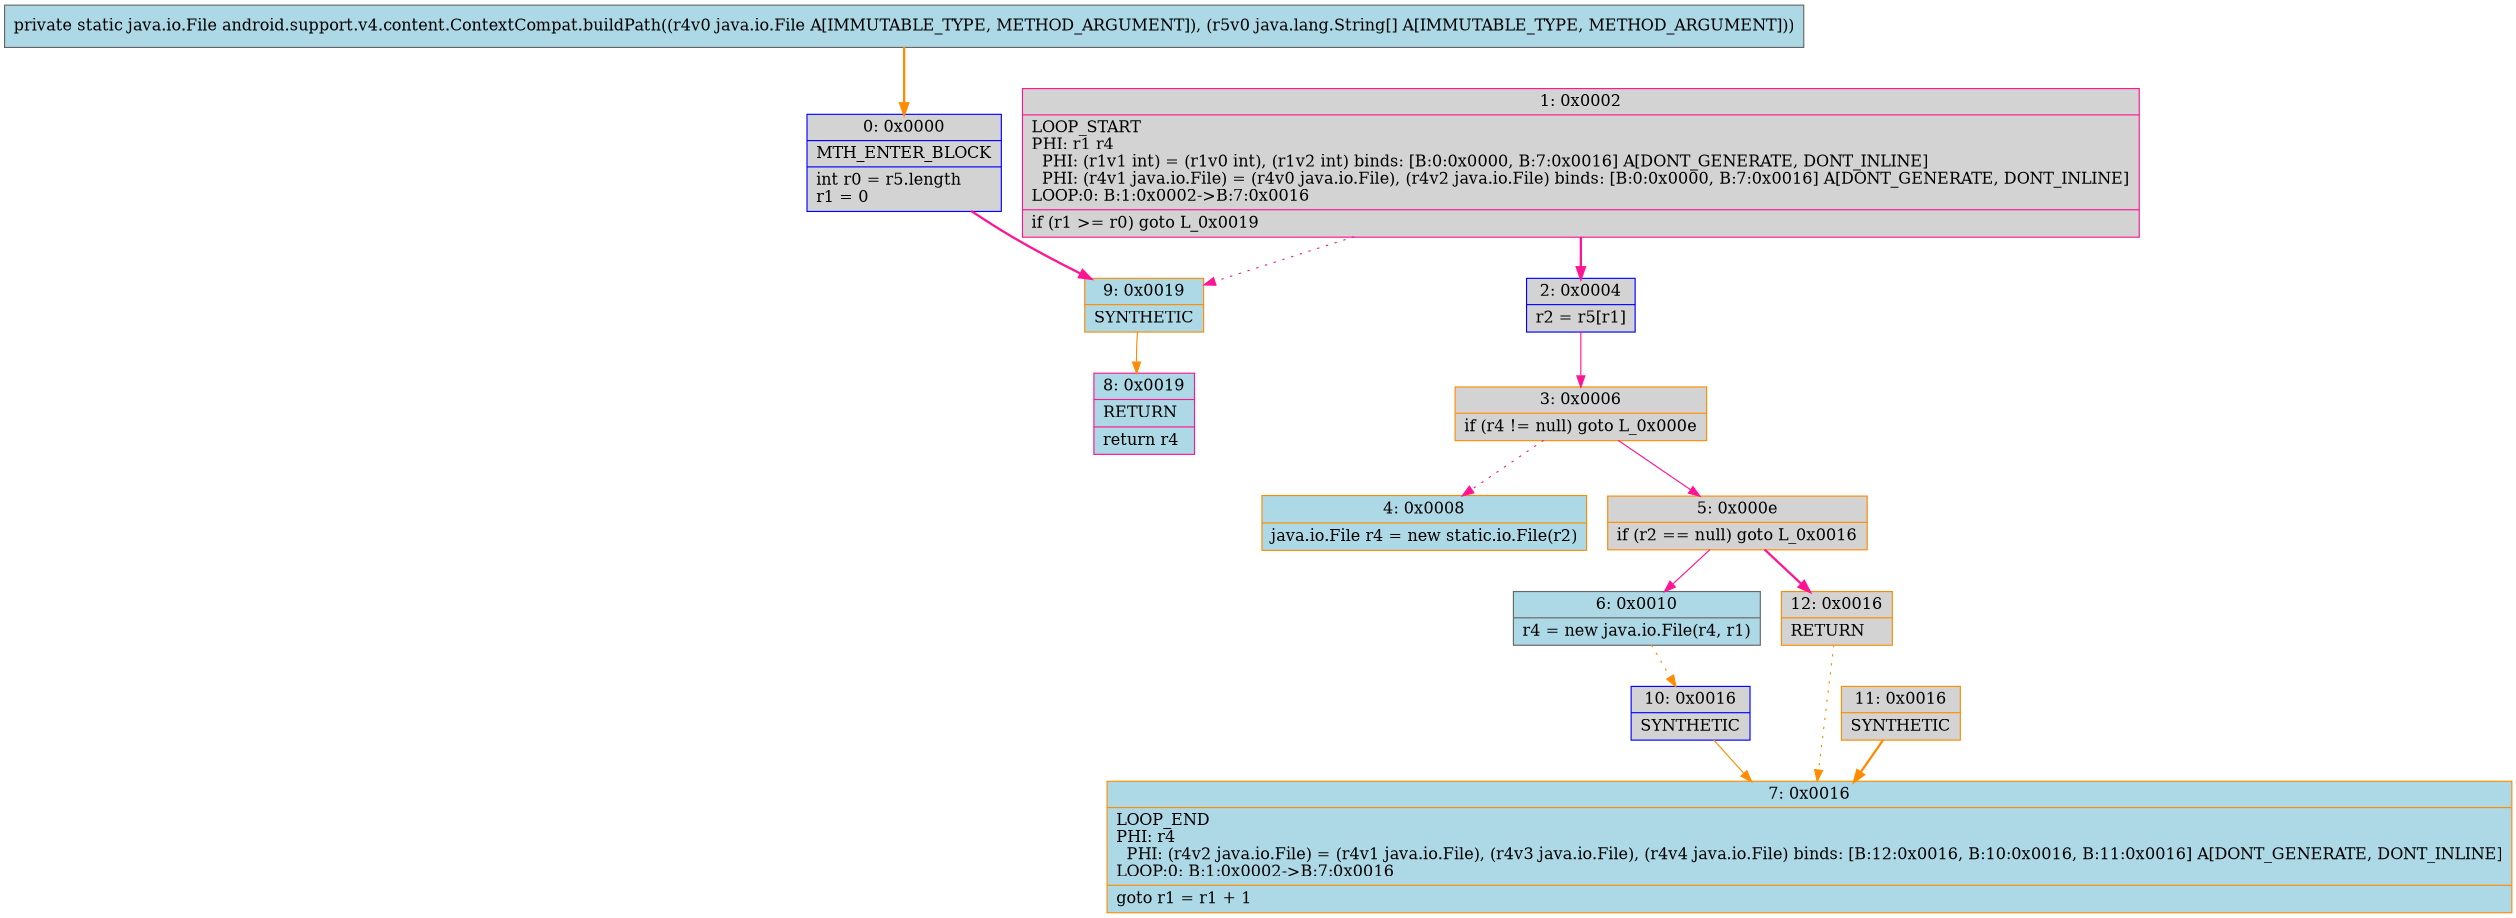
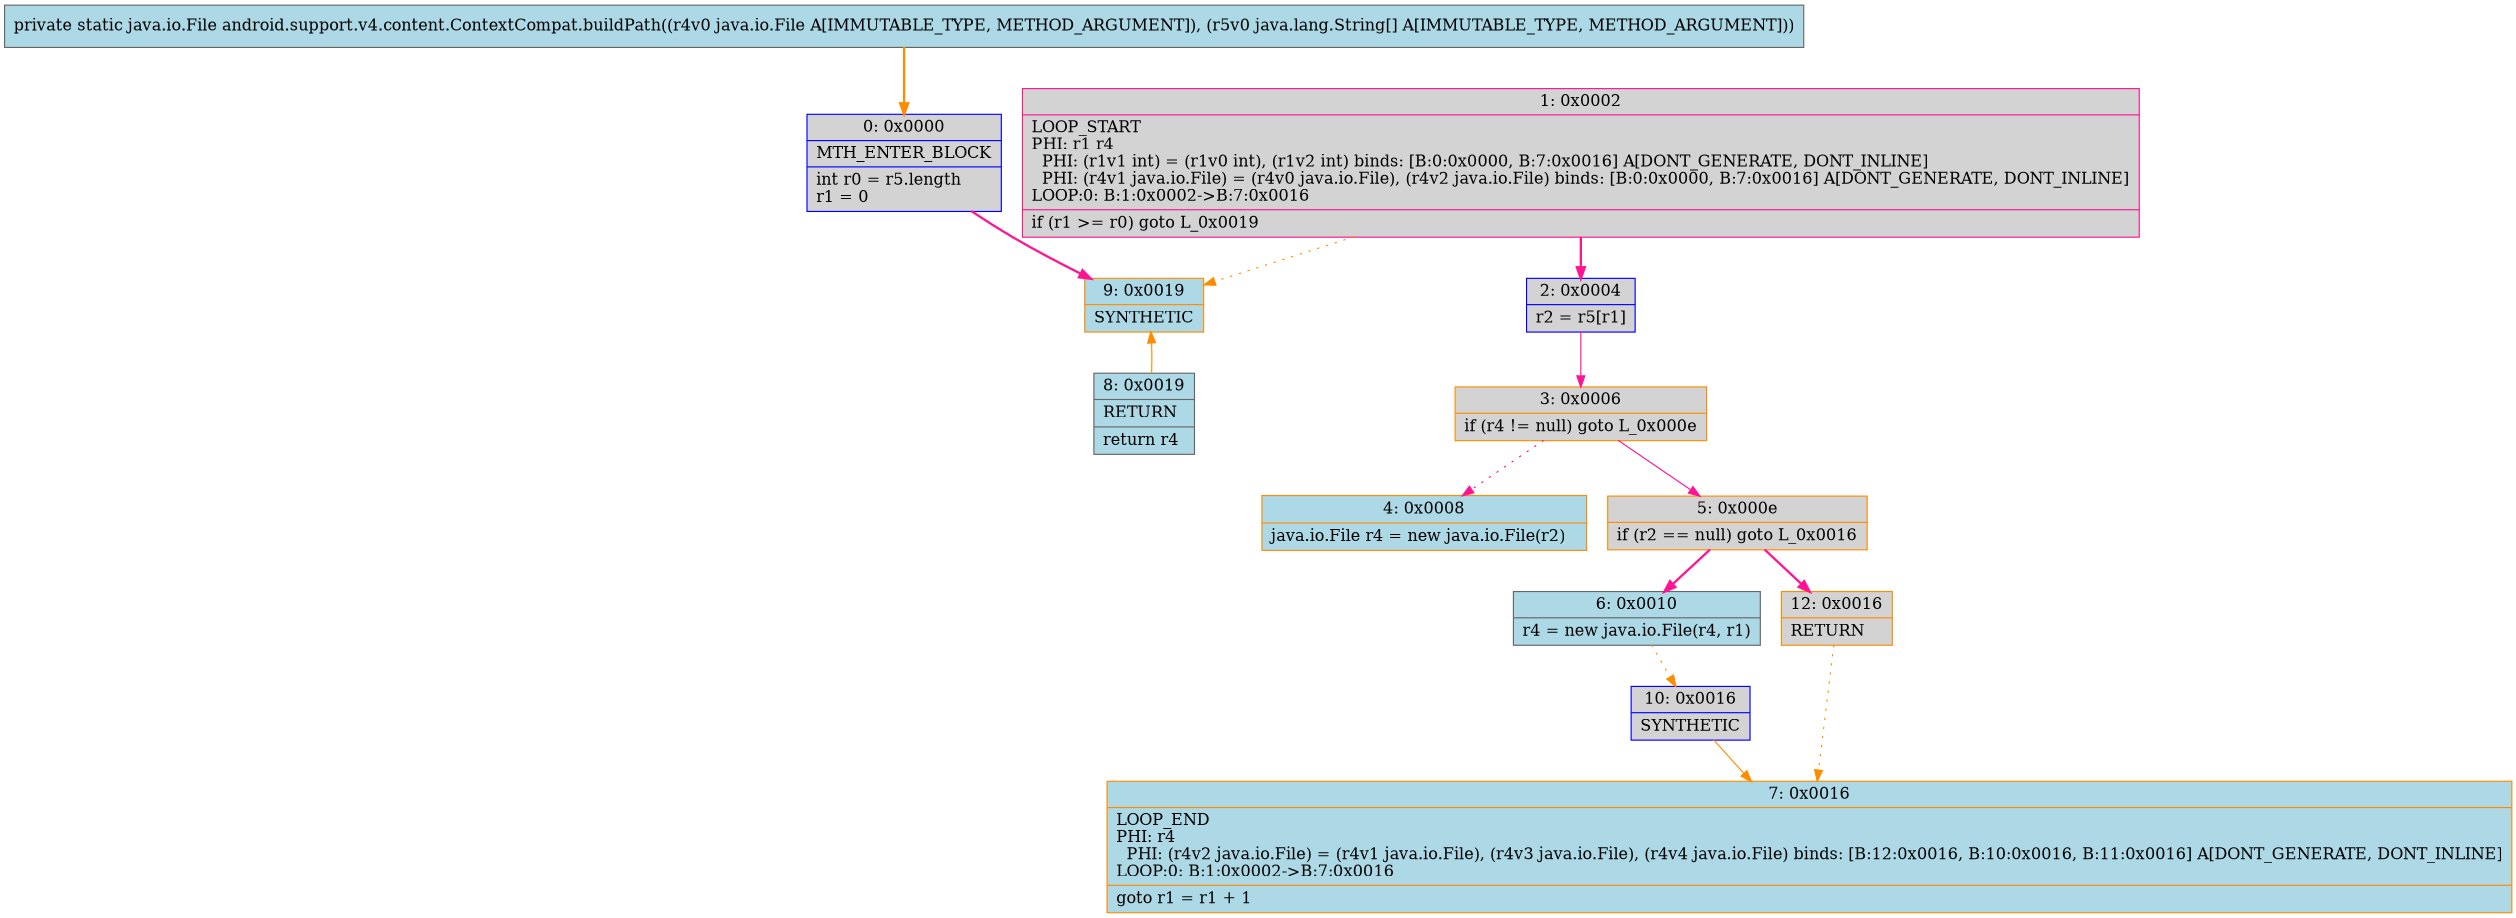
edge "1: 0x0002" -> "9: 0x0019": color deeppink -> darkorange
edge "9: 0x0019" -> "8: 0x0019": reversed
node "8: 0x0019": color deeppink -> gray40
node "4: 0x0008": text "java.io.File r4 = new static.io.File(r2)" -> "java.io.File r4 = new java.io.File(r2)"
edge "5: 0x000e" -> "6: 0x0010": style solid -> bold
node "11: 0x0016": removed
